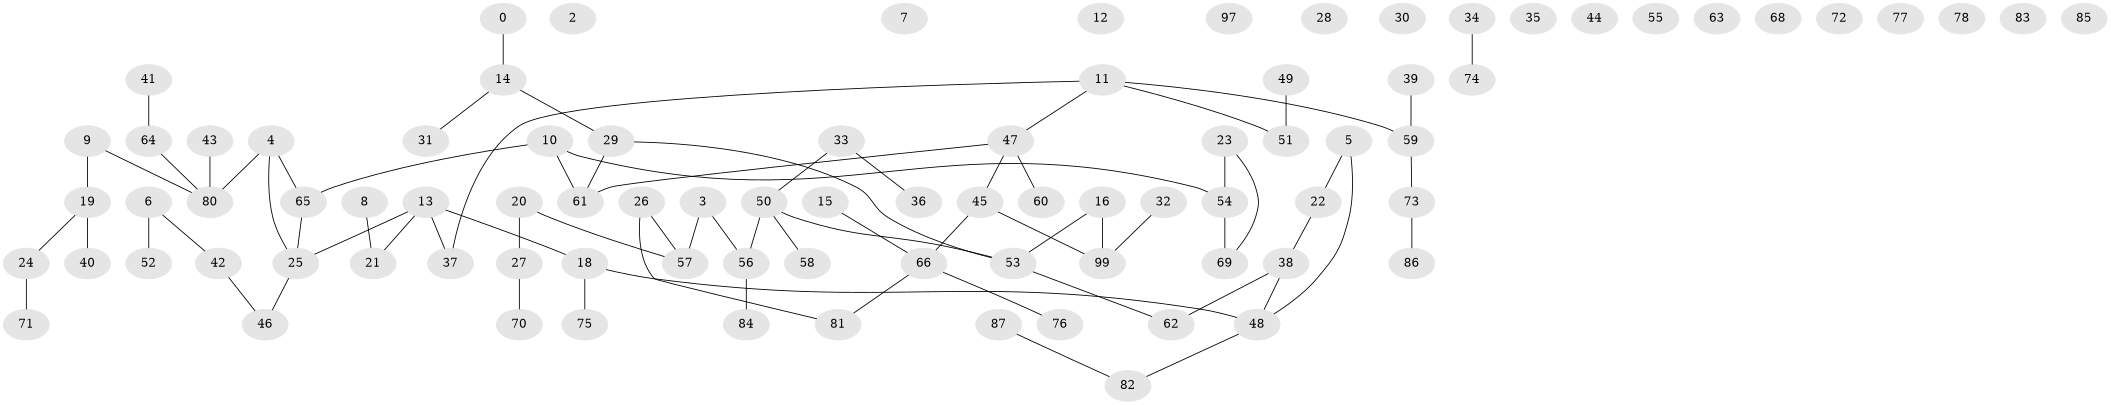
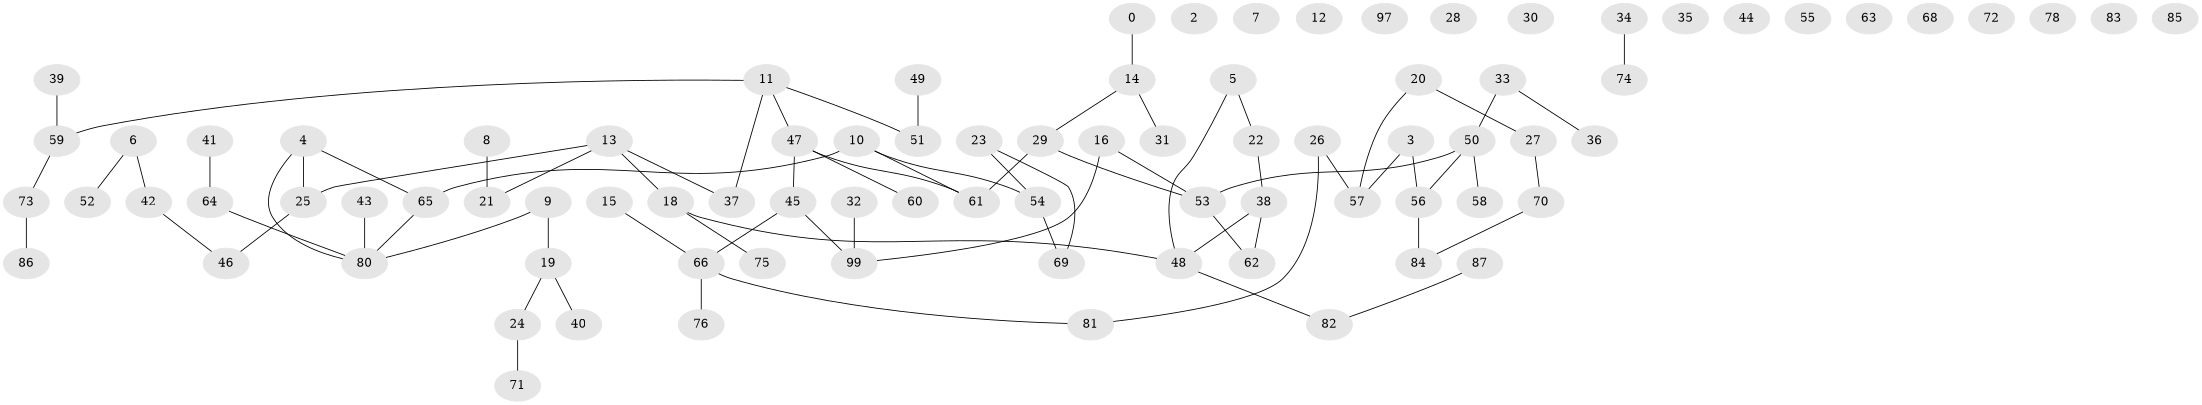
node "77": removed
edge "65" -- "25": now "65" -- "80"
edge "70" -- "84": added
